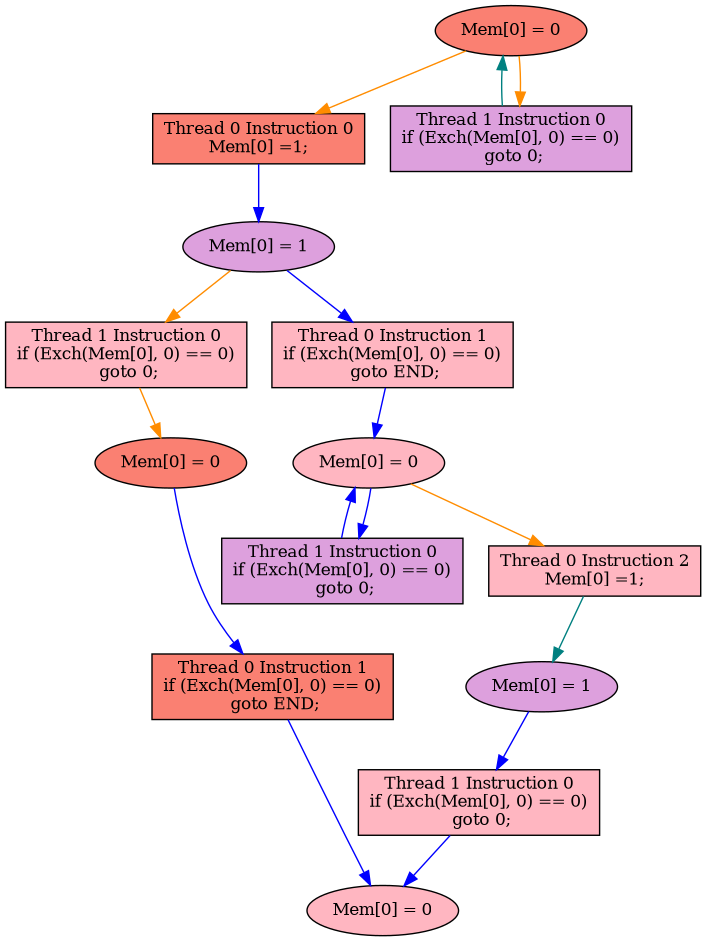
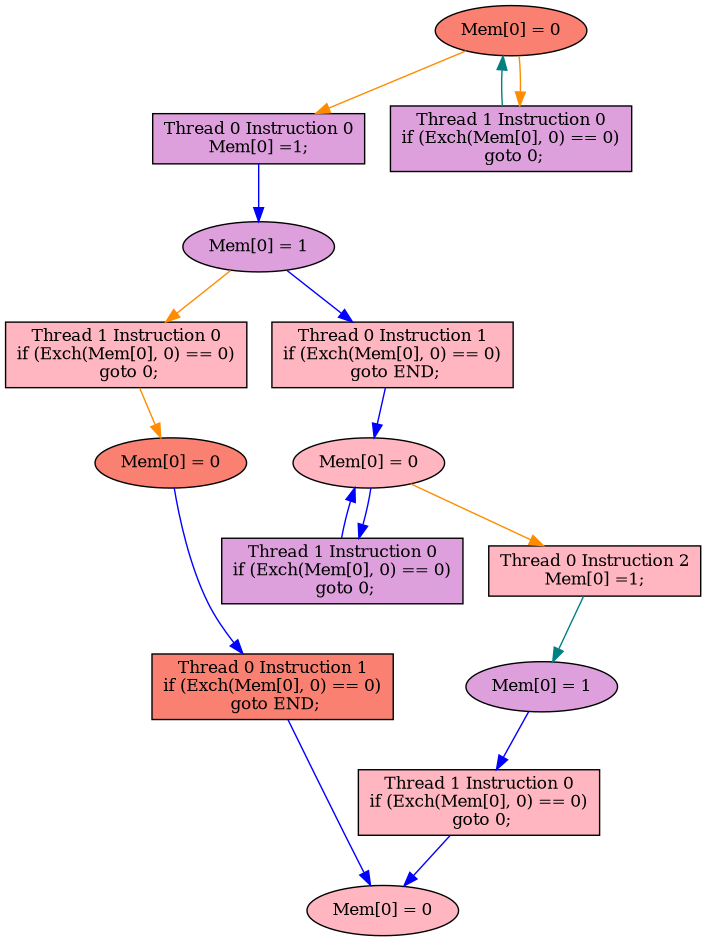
node "Thread 0 Instruction 0 Mem[0] =1;": fillcolor salmon -> plum
